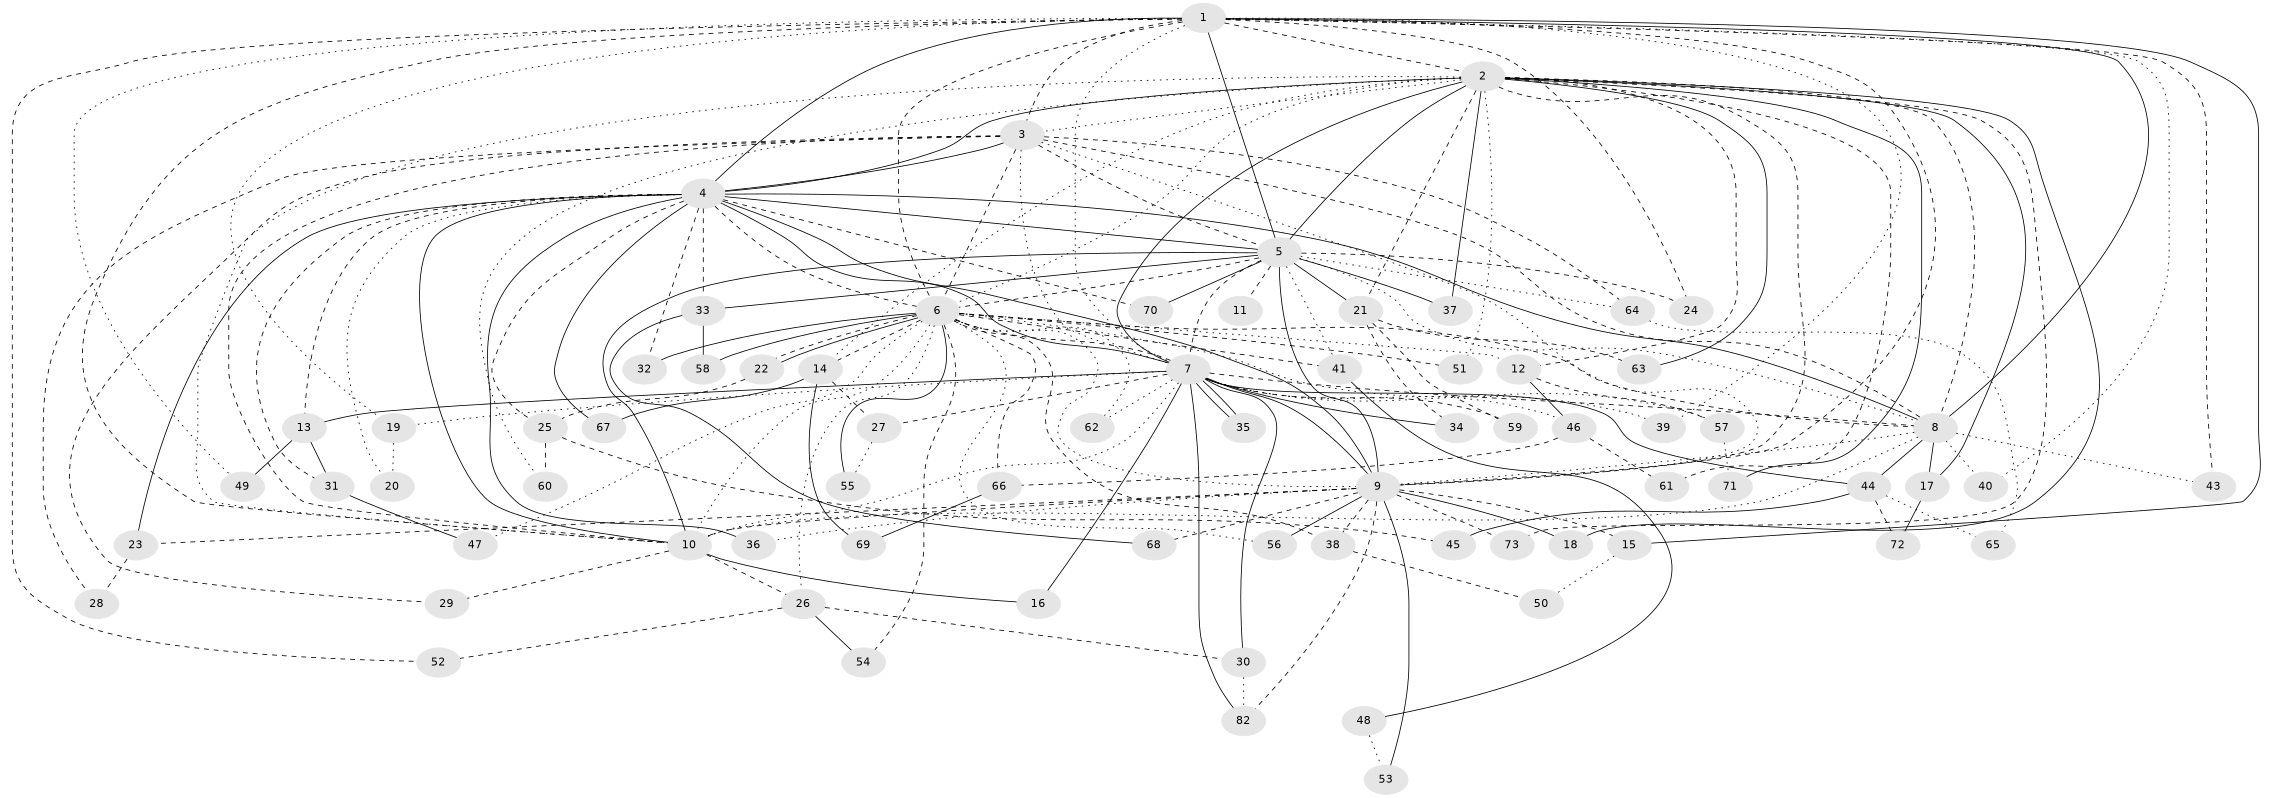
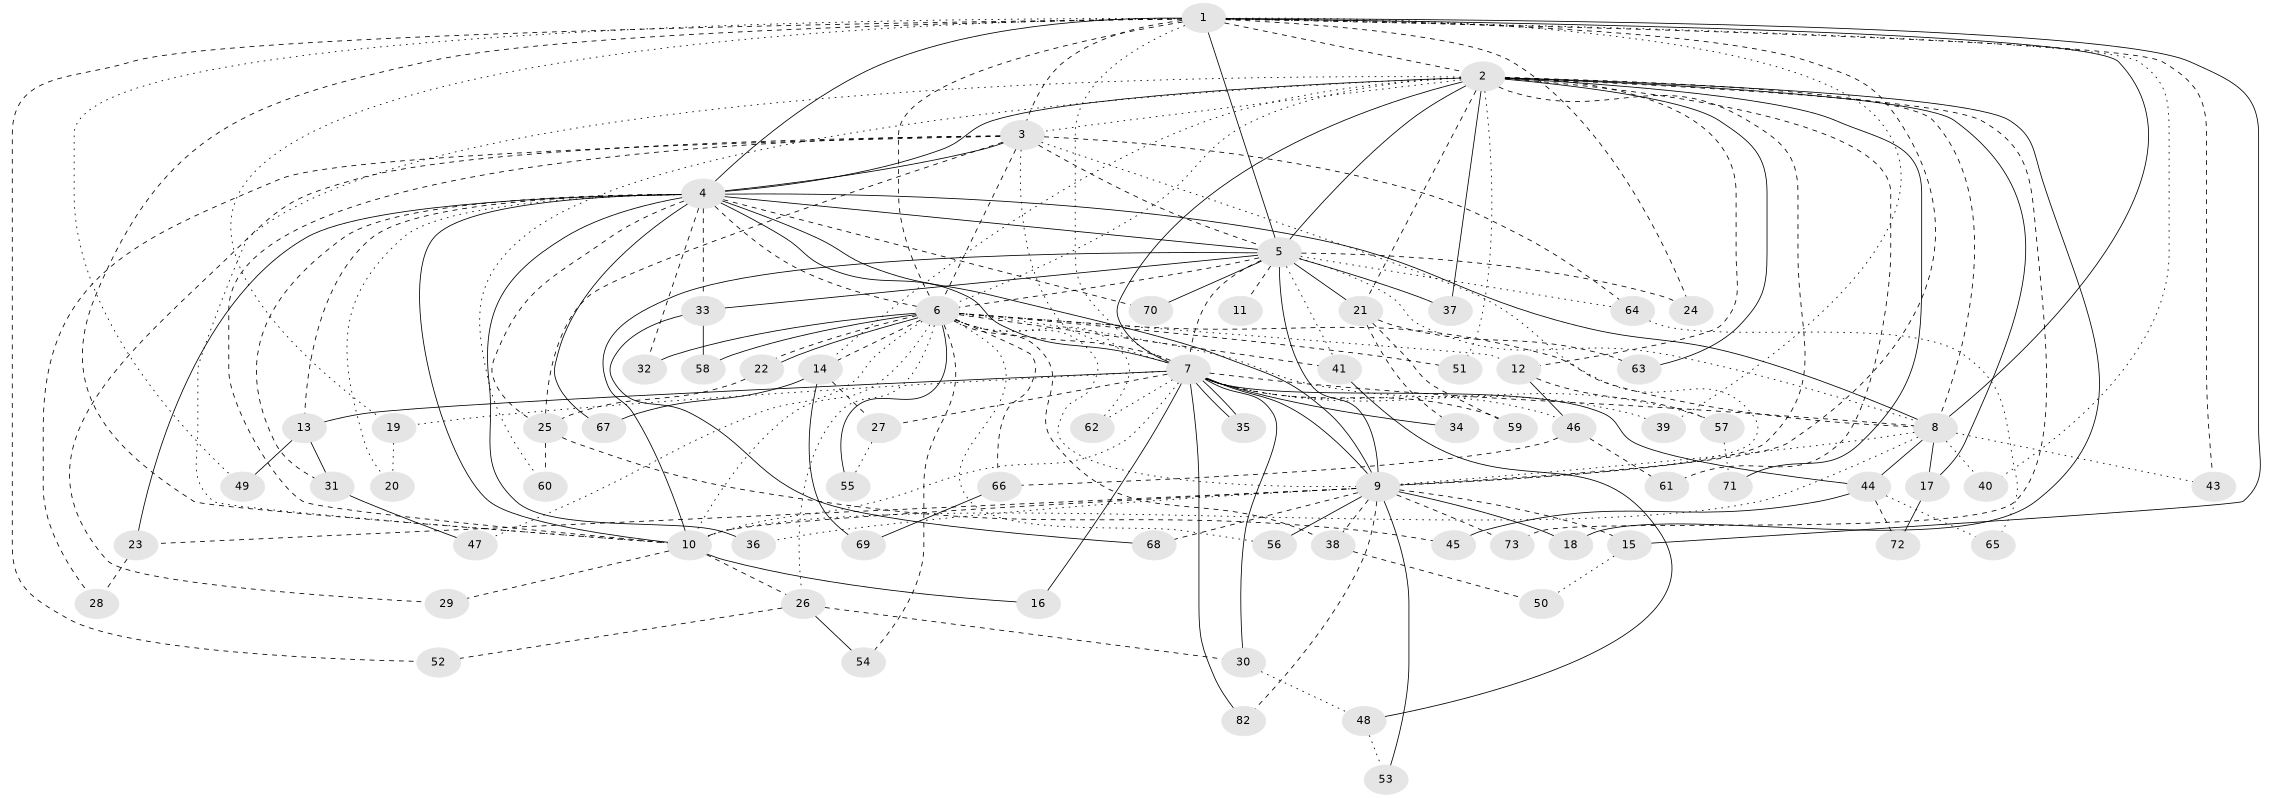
edge "3" -- "8": now "3" -- "25"
edge "30" -- "82": now "30" -- "48"
